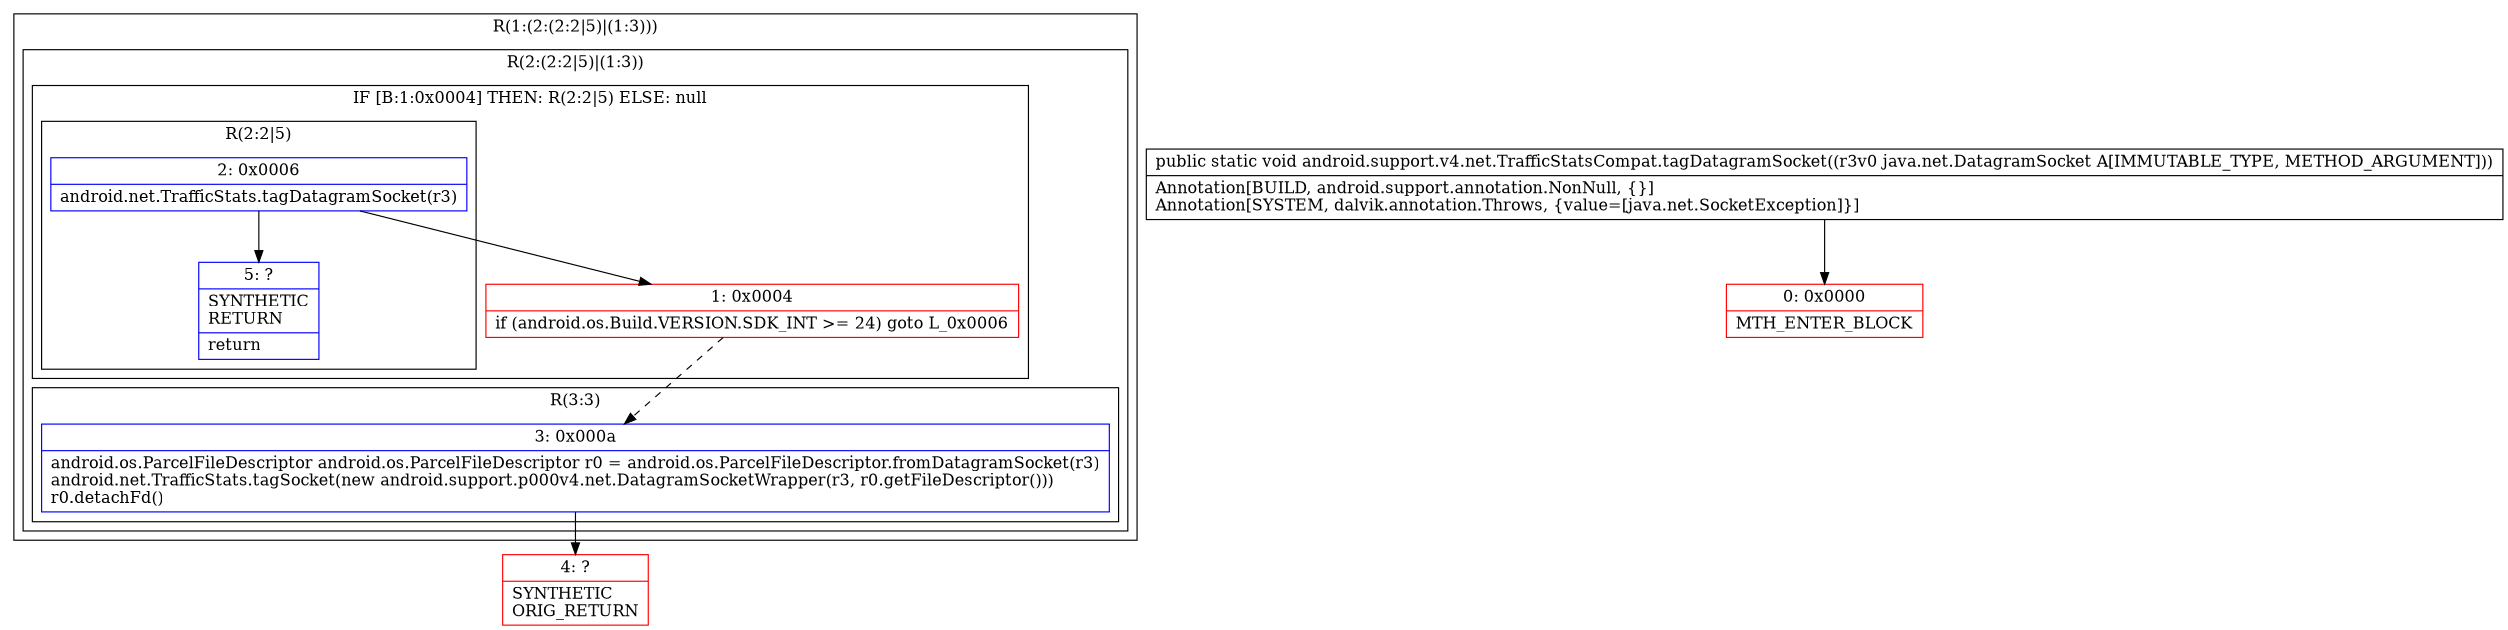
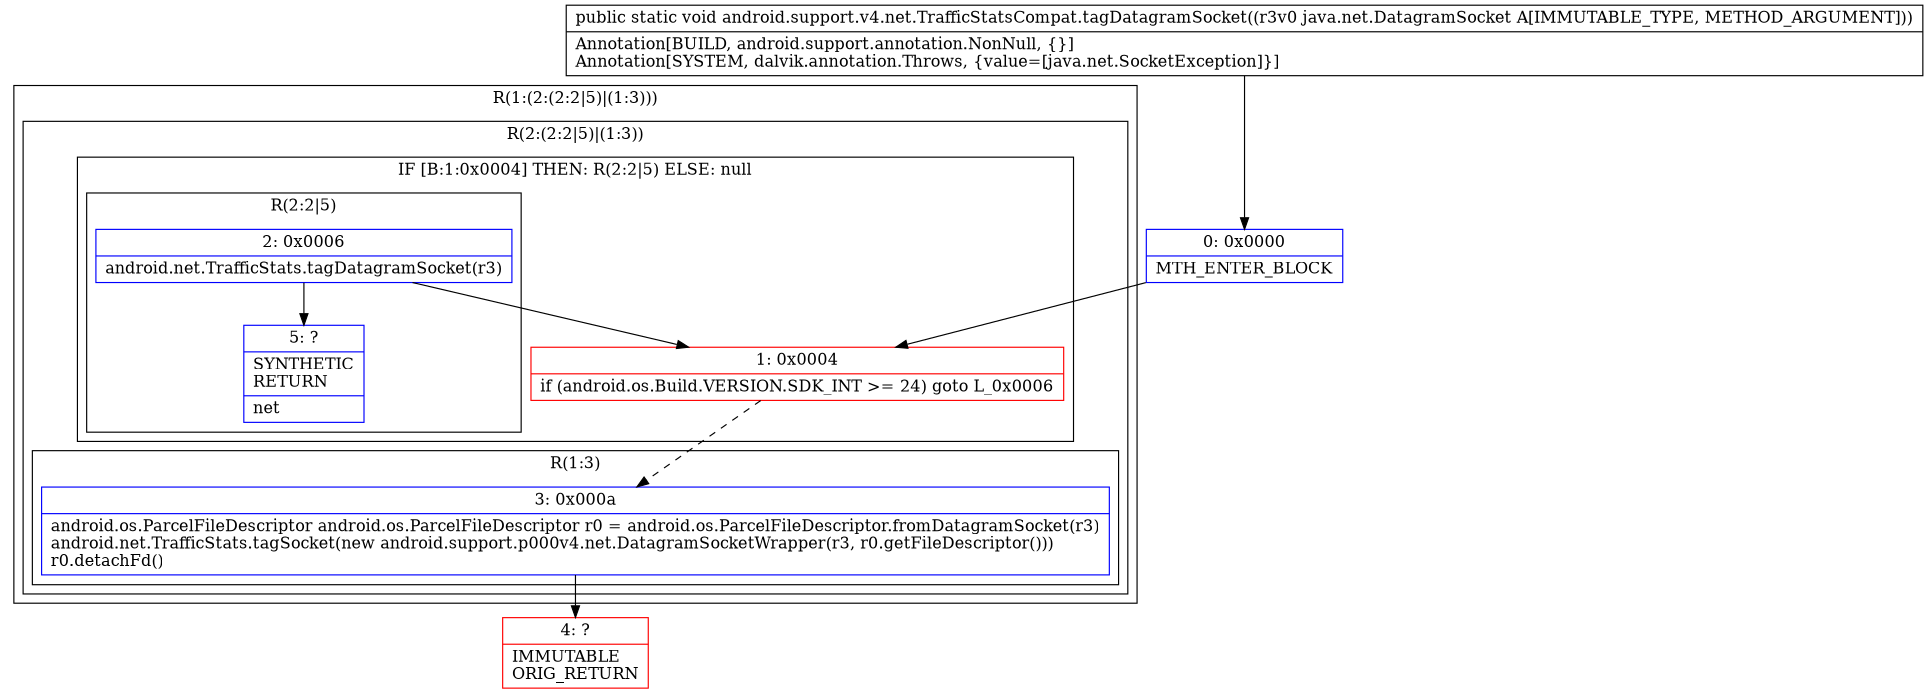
node "0: 0x0000": color red -> blue
edge "0: 0x0000" -> "1: 0x0004": added
node "5: ?": text "return" -> "net"
cluster "R(3:3)": label "R(3:3)" -> "R(1:3)"
node "4: ?": text "SYNTHETIC" -> "IMMUTABLE"
